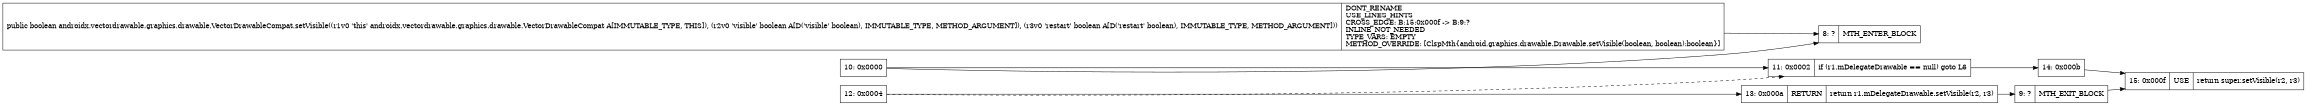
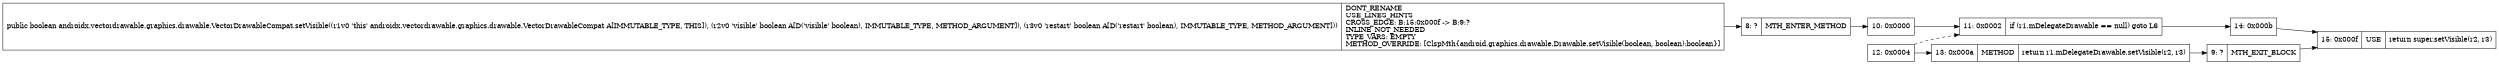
node "8: ?": text "MTH_ENTER_BLOCK" -> "MTH_ENTER_METHOD"
edge "10: 0x0000" -> "8: ?": reversed
node "13: 0x000a": text "RETURN" -> "METHOD"
